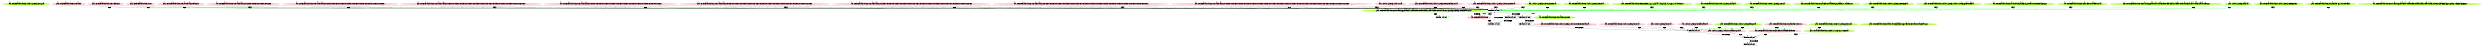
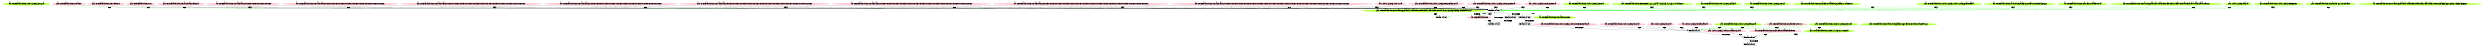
node "path: /Windows/System32/CoreUIComponents.dll": fillcolor greenyellow -> pink
node "path: /Device/HarddiskVolume2/WINDOWS/system32/CRYPTBASE.dll": removed
